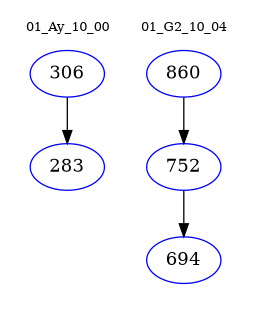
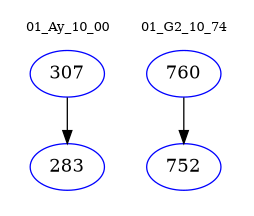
cluster "01_G2_10_04": label "01_G2_10_04" -> "01_G2_10_74"
node "306": label "306" -> "307"
node "860": label "860" -> "760"
node "694": removed
